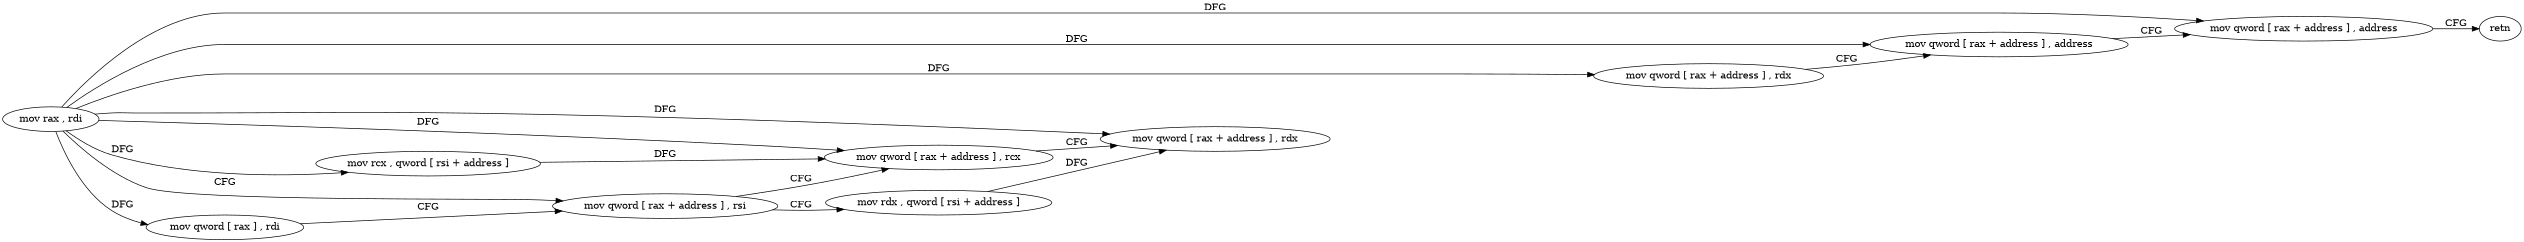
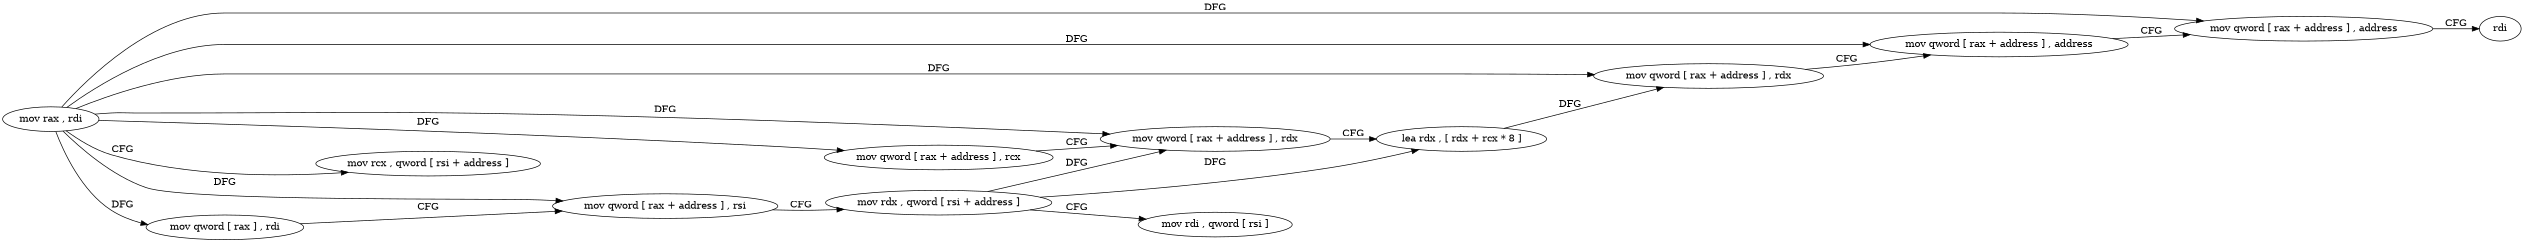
node "retn": label "retn" -> "rdi"
node "lea rdx , [ rdx + rcx * 8 ]": added
edge "mov rax , rdi" -> "mov rcx , qword [ rsi + address ]": label "DFG" -> "CFG"
edge "mov rcx , qword [ rsi + address ]" -> "mov qword [ rax + address ] , rcx": removed, label "DFG"
edge "mov rax , rdi" -> "mov qword [ rax + address ] , rsi": label "CFG" -> "DFG"
edge "mov qword [ rax + address ] , rsi" -> "mov qword [ rax + address ] , rcx": removed, label "CFG"
node "mov rdi , qword [ rsi ]": added
